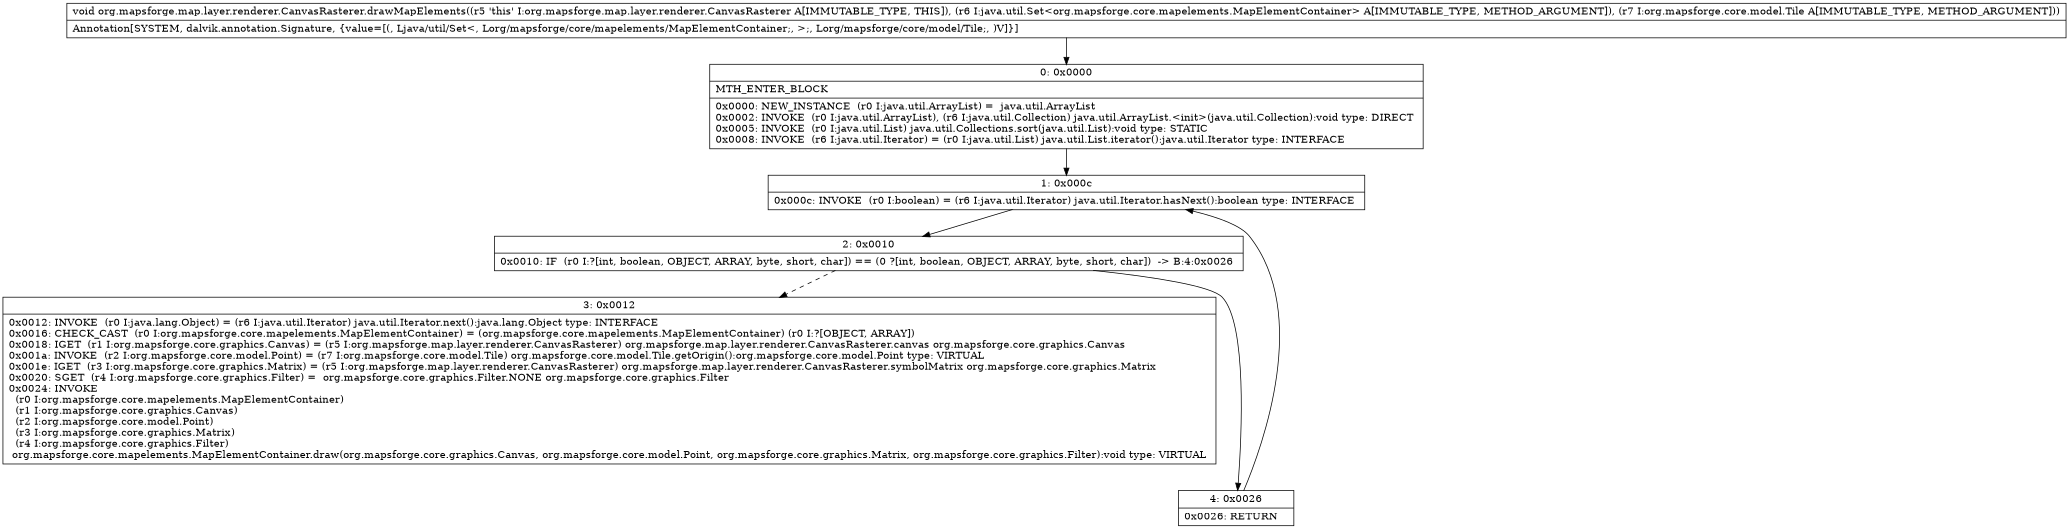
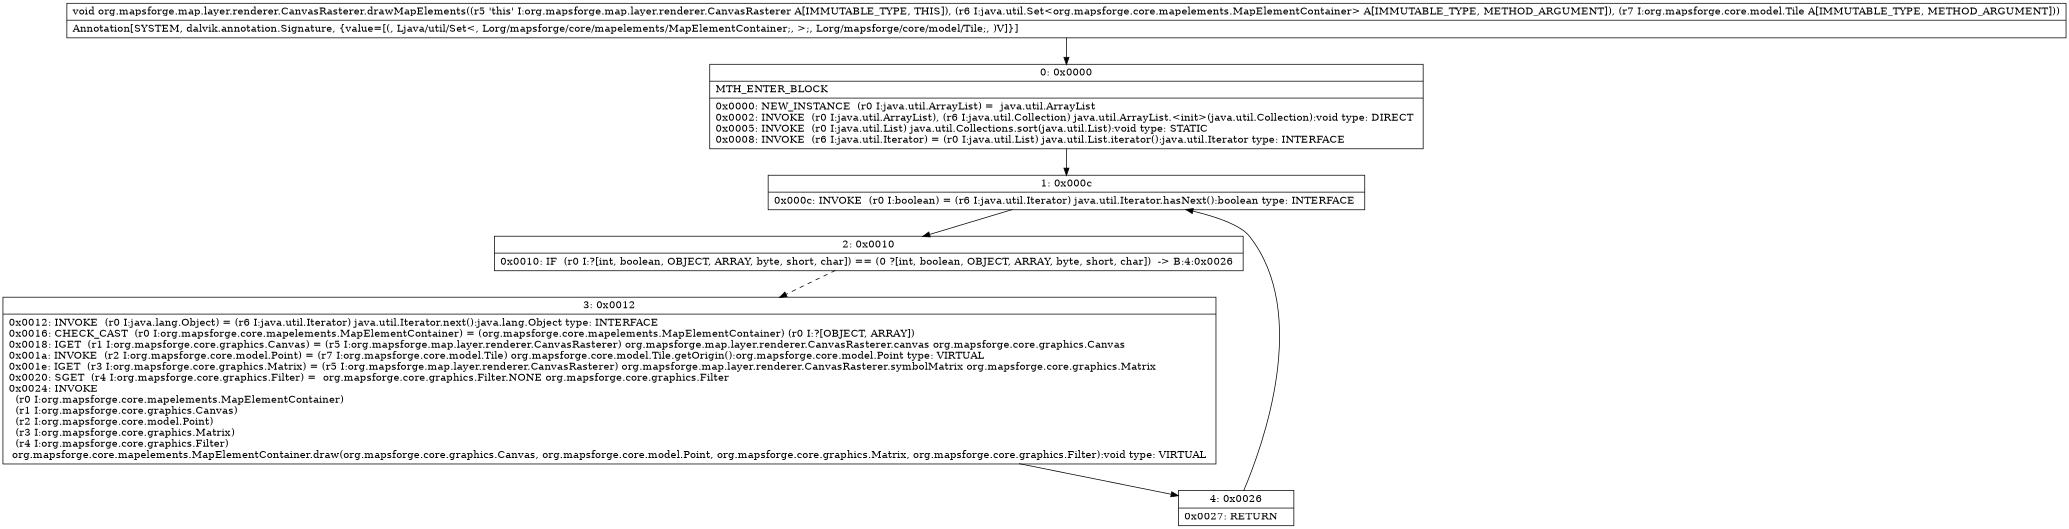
edge "2: 0x0010" -> "4: 0x0026": now "3: 0x0012" -> "4: 0x0026"
node "4: 0x0026": text "0x0026: RETURN" -> "0x0027: RETURN"
